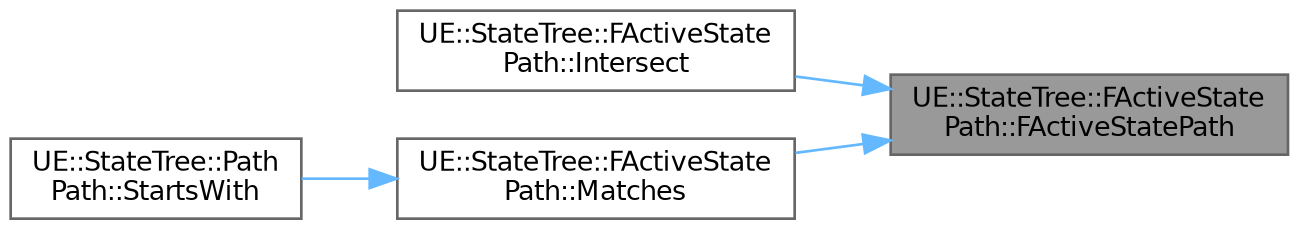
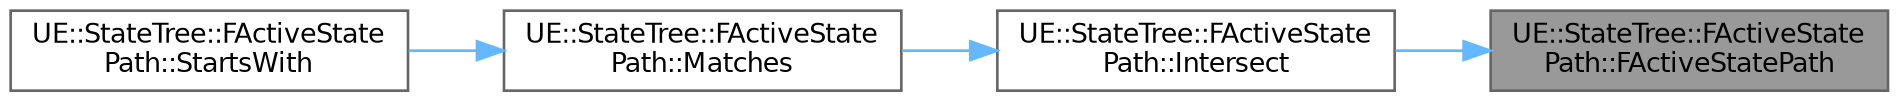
edge "UE::StateTree::FActiveState Path::Matches" -> "UE::StateTree::FActiveState Path::FActiveStatePath": now "UE::StateTree::FActiveState Path::Matches" -> "UE::StateTree::FActiveState Path::Intersect"
node "UE::StateTree::Path Path::StartsWith": label "UE::StateTree::Path Path::StartsWith" -> "UE::StateTree::FActiveState Path::StartsWith"
